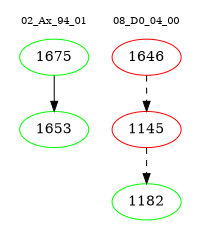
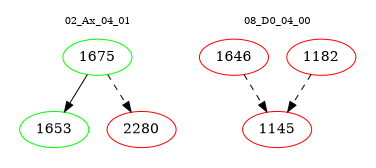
cluster "02_Ax_94_01": label "02_Ax_94_01" -> "02_Ax_04_01"
node "2280": added
edge "1145" -> "1182": reversed
node "1182": color green -> red
